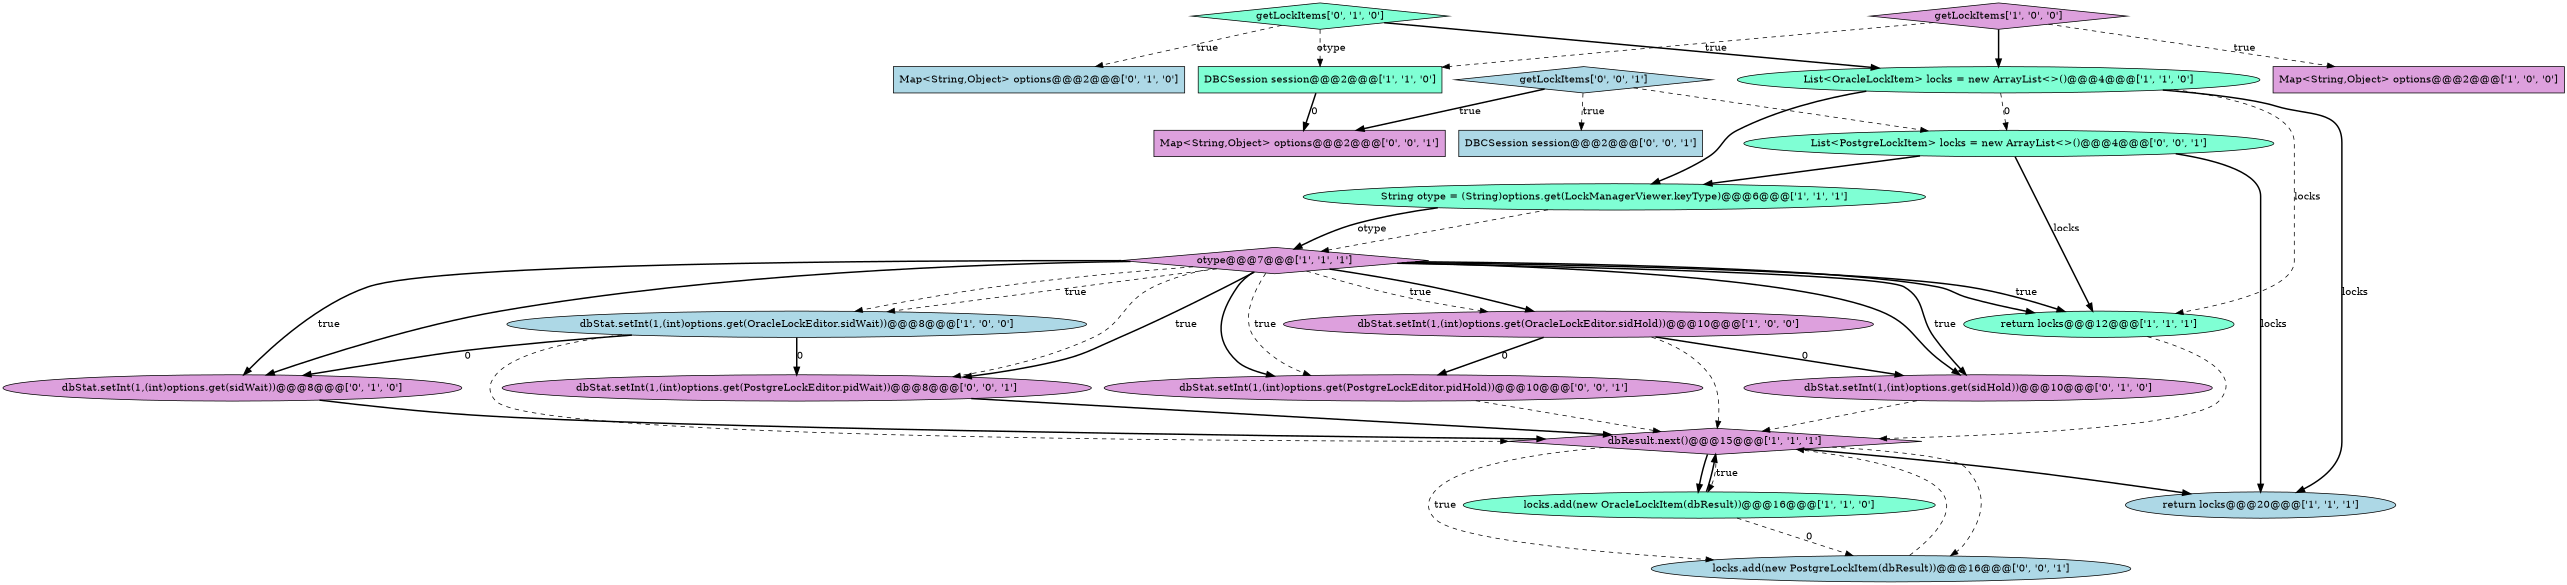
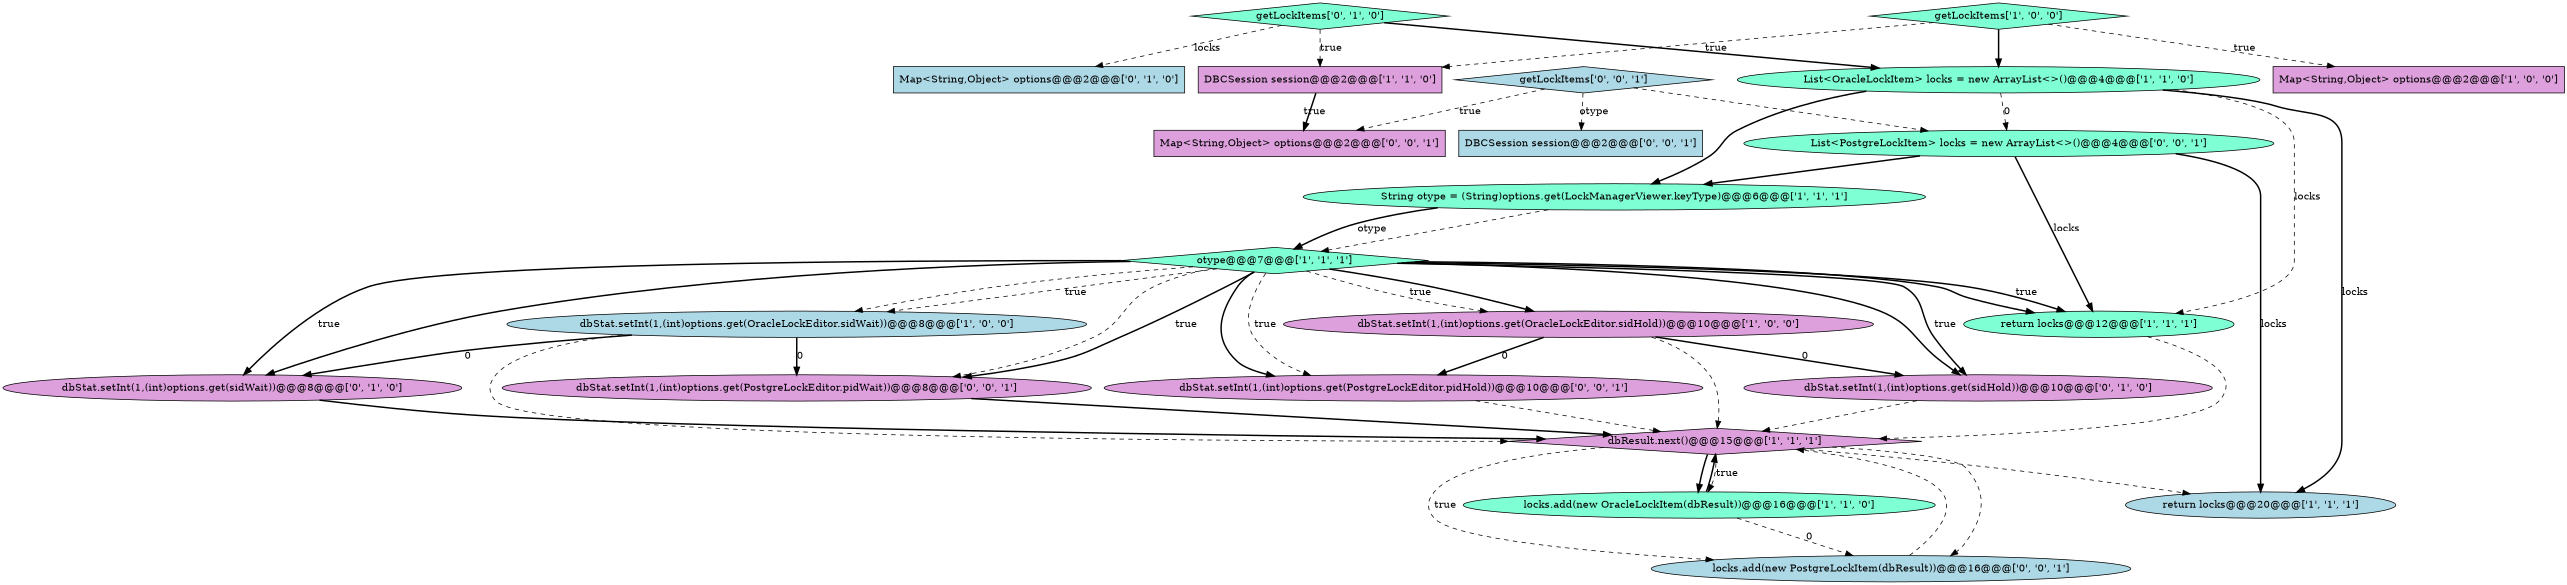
node "getLockItems['1', '0', '0']": fillcolor plum -> aquamarine
edge "getLockItems['0', '1', '0']" -> "Map<String,Object> options@@@2@@@['0', '1', '0']": label "true" -> "locks"
edge "getLockItems['0', '1', '0']" -> "DBCSession session@@@2@@@['1', '1', '0']": label "otype" -> "true"
node "DBCSession session@@@2@@@['1', '1', '0']": fillcolor aquamarine -> plum
edge "getLockItems['0', '0', '1']" -> "Map<String,Object> options@@@2@@@['0', '0', '1']": style bold -> dashed
edge "DBCSession session@@@2@@@['1', '1', '0']" -> "Map<String,Object> options@@@2@@@['0', '0', '1']": label "0" -> "true"
edge "getLockItems['0', '0', '1']" -> "DBCSession session@@@2@@@['0', '0', '1']": label "true" -> "otype"
node "otype@@@7@@@['1', '1', '1']": fillcolor plum -> aquamarine
edge "dbResult.next()@@@15@@@['1', '1', '1']" -> "return locks@@@20@@@['1', '1', '1']": style bold -> dashed
